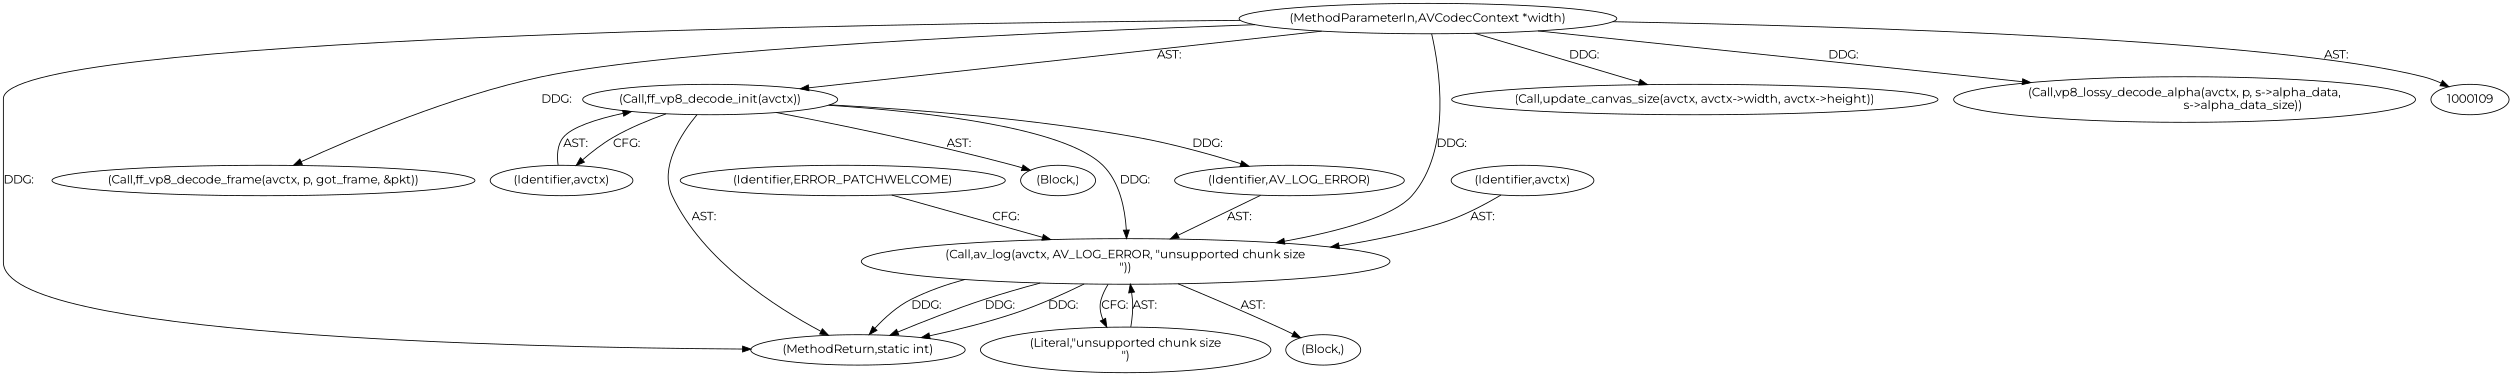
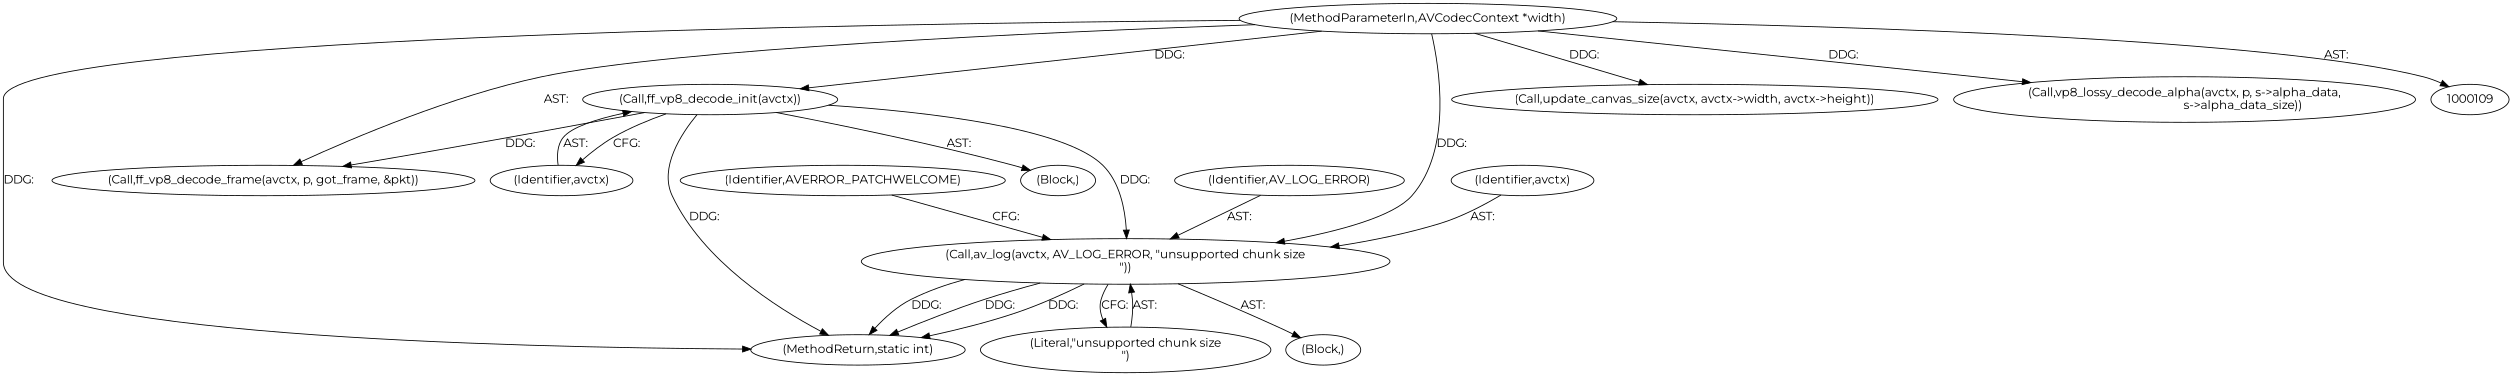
edge "(MethodParameterIn,AVCodecContext *width)" -> "(Call,ff_vp8_decode_init(avctx))": label "AST: " -> "DDG: "
edge "(MethodParameterIn,AVCodecContext *width)" -> "(Call,ff_vp8_decode_frame(avctx, p, got_frame, &pkt))": label "DDG: " -> "AST: "
edge "(Call,ff_vp8_decode_init(avctx))" -> "(Identifier,AV_LOG_ERROR)": now "(Call,ff_vp8_decode_init(avctx))" -> "(Call,ff_vp8_decode_frame(avctx, p, got_frame, &pkt))"
node "(Identifier,ERROR_PATCHWELCOME)": label "(Identifier,ERROR_PATCHWELCOME)" -> "(Identifier,AVERROR_PATCHWELCOME)"
edge "(Call,ff_vp8_decode_init(avctx))" -> "(MethodReturn,static int)": label "AST: " -> "DDG: "
